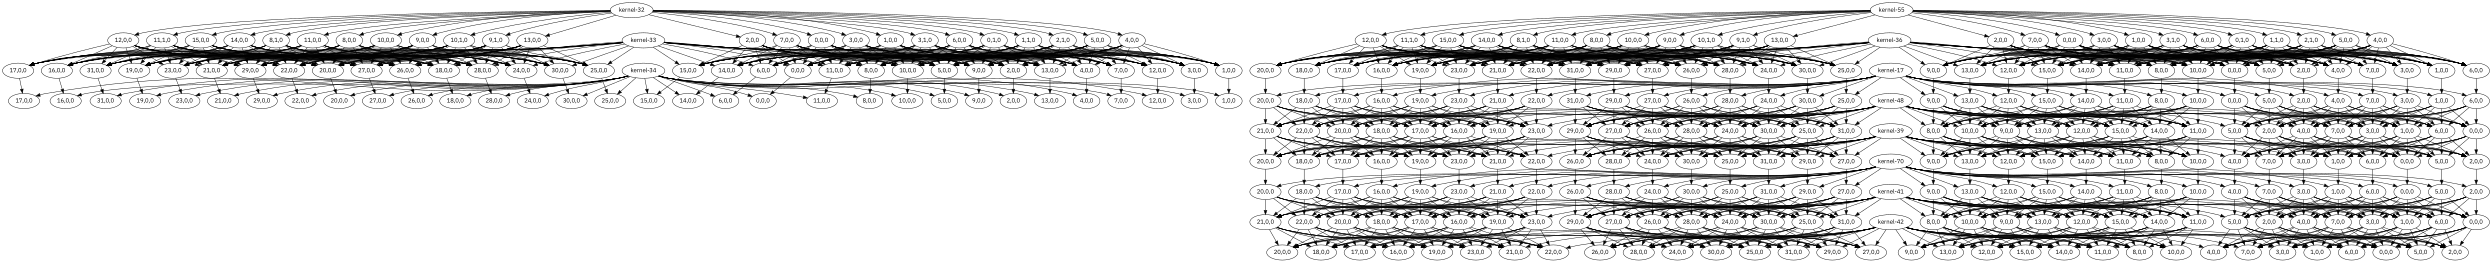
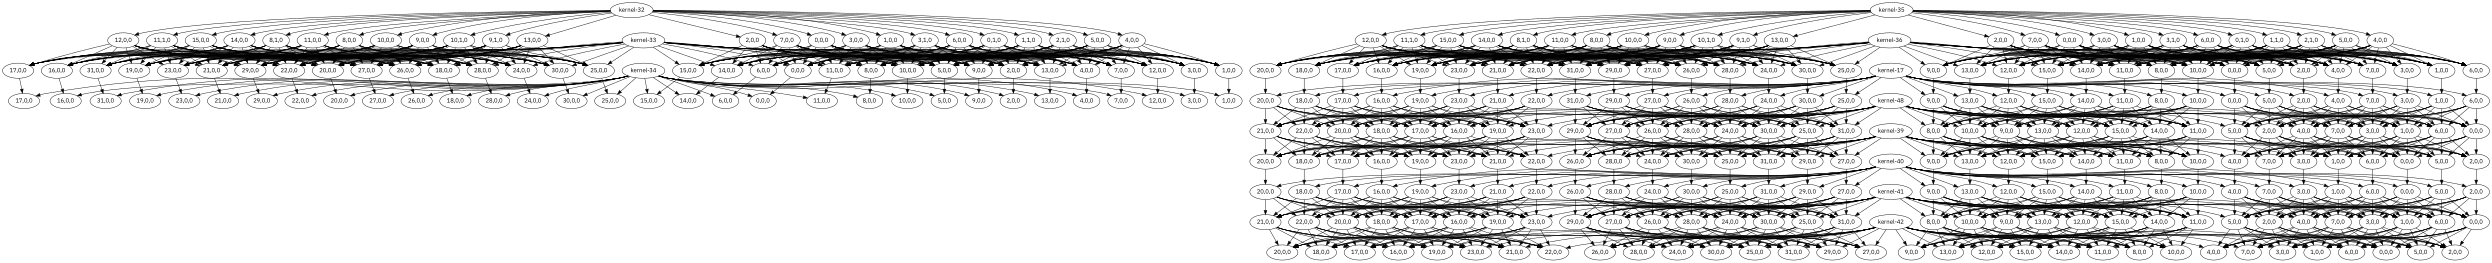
node "kernel-55": label "kernel-55" -> "kernel-35"
node "kernel-70": label "kernel-70" -> "kernel-40"
